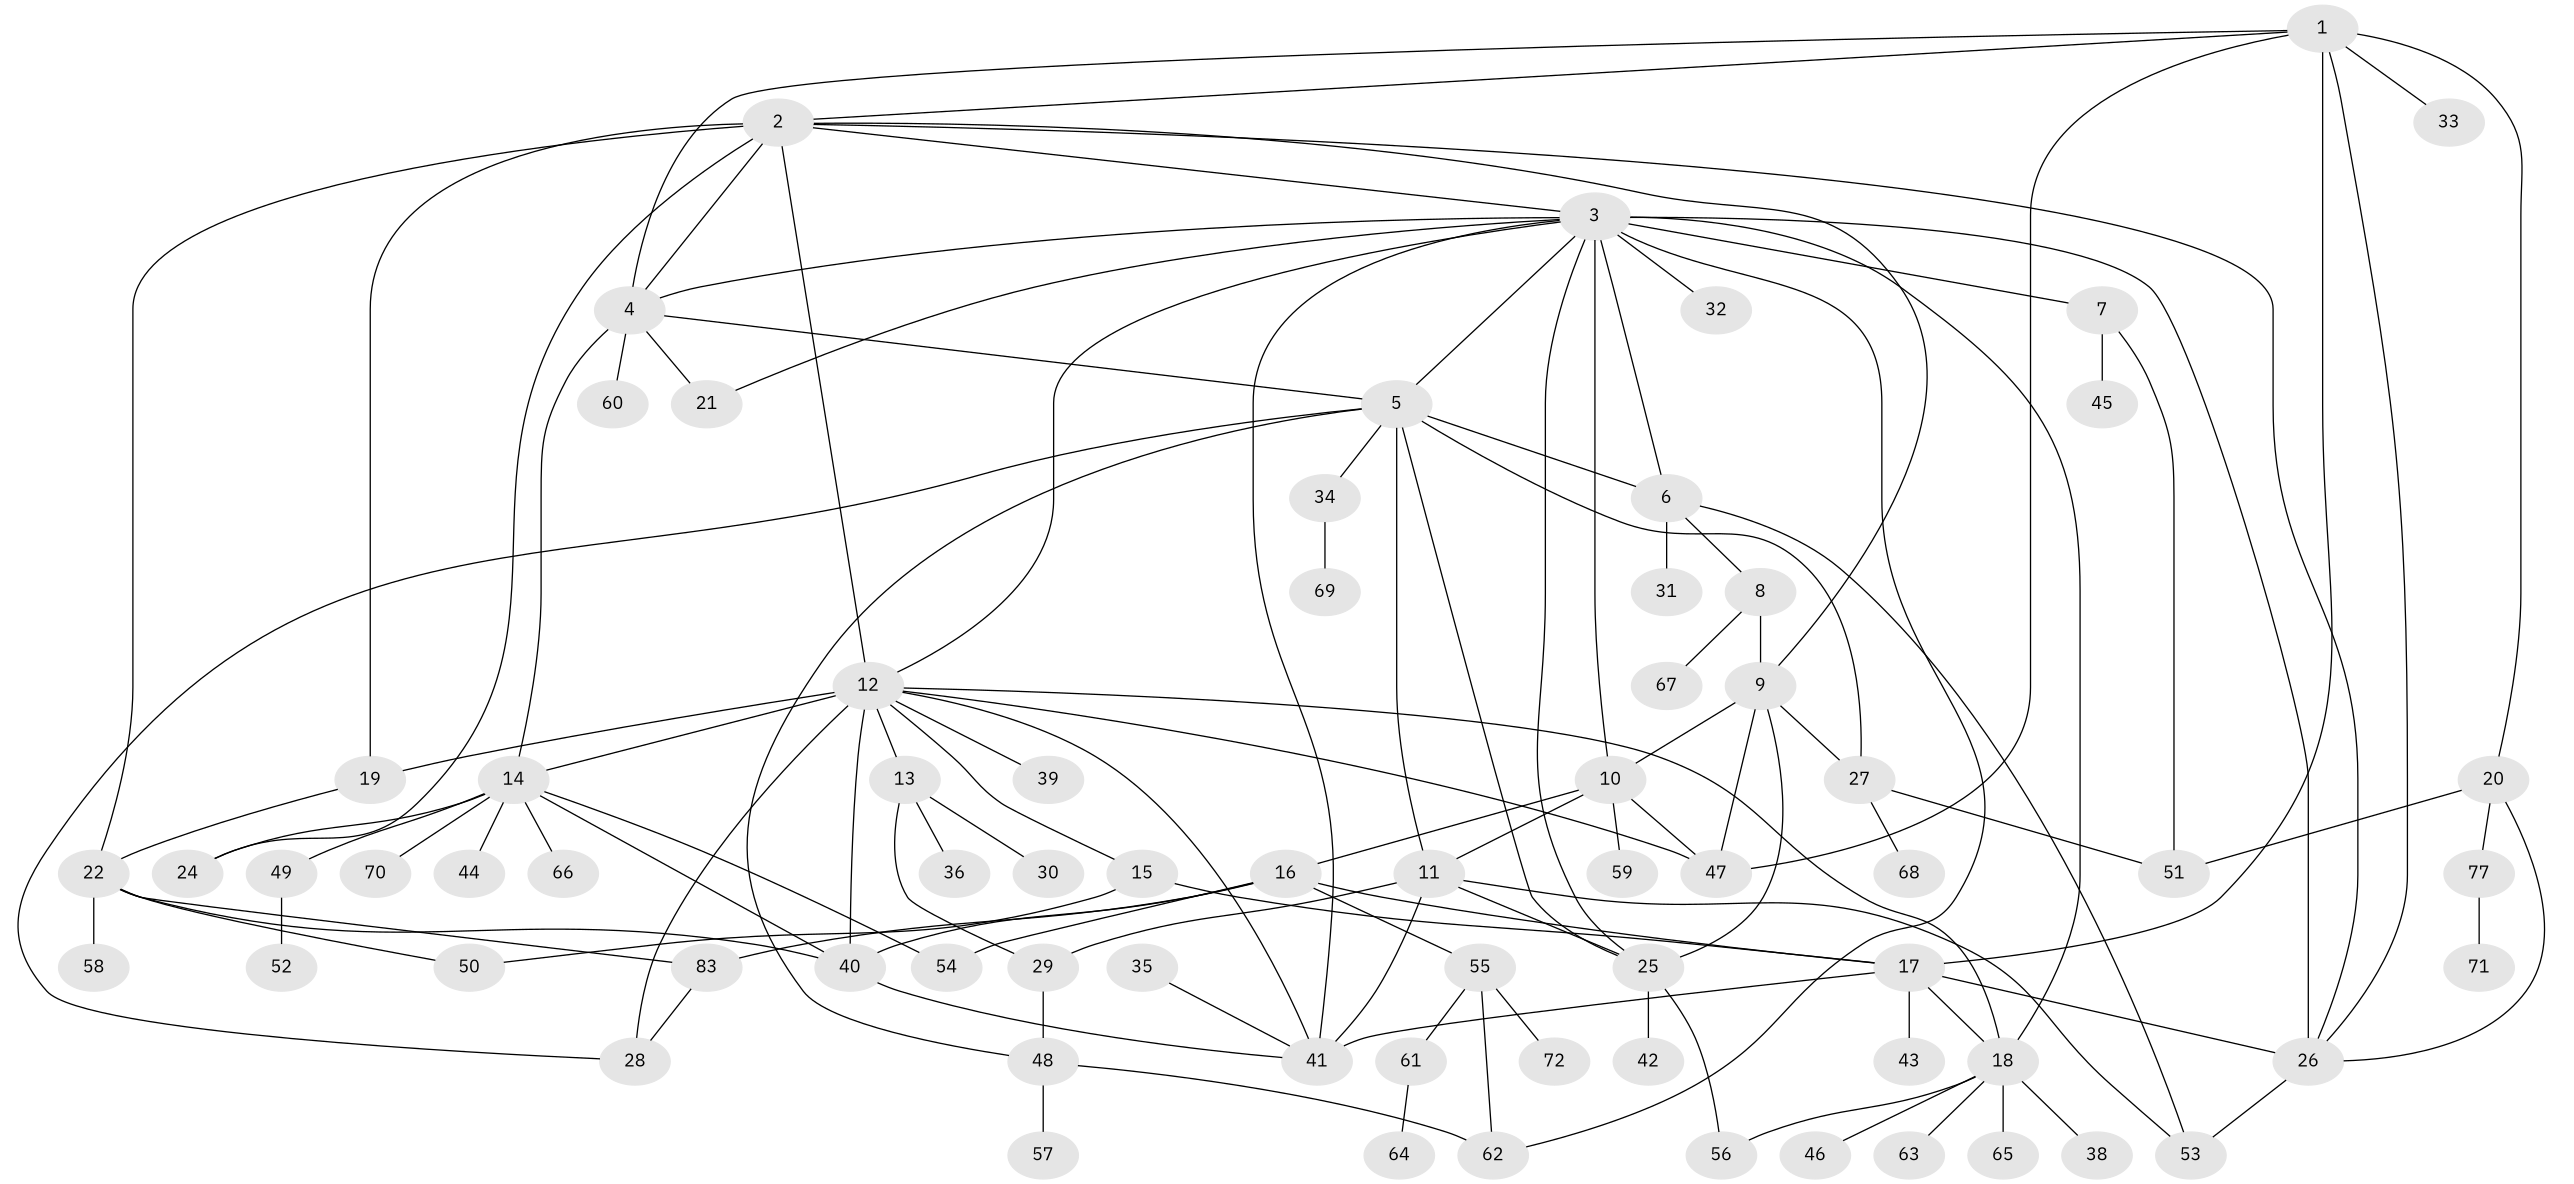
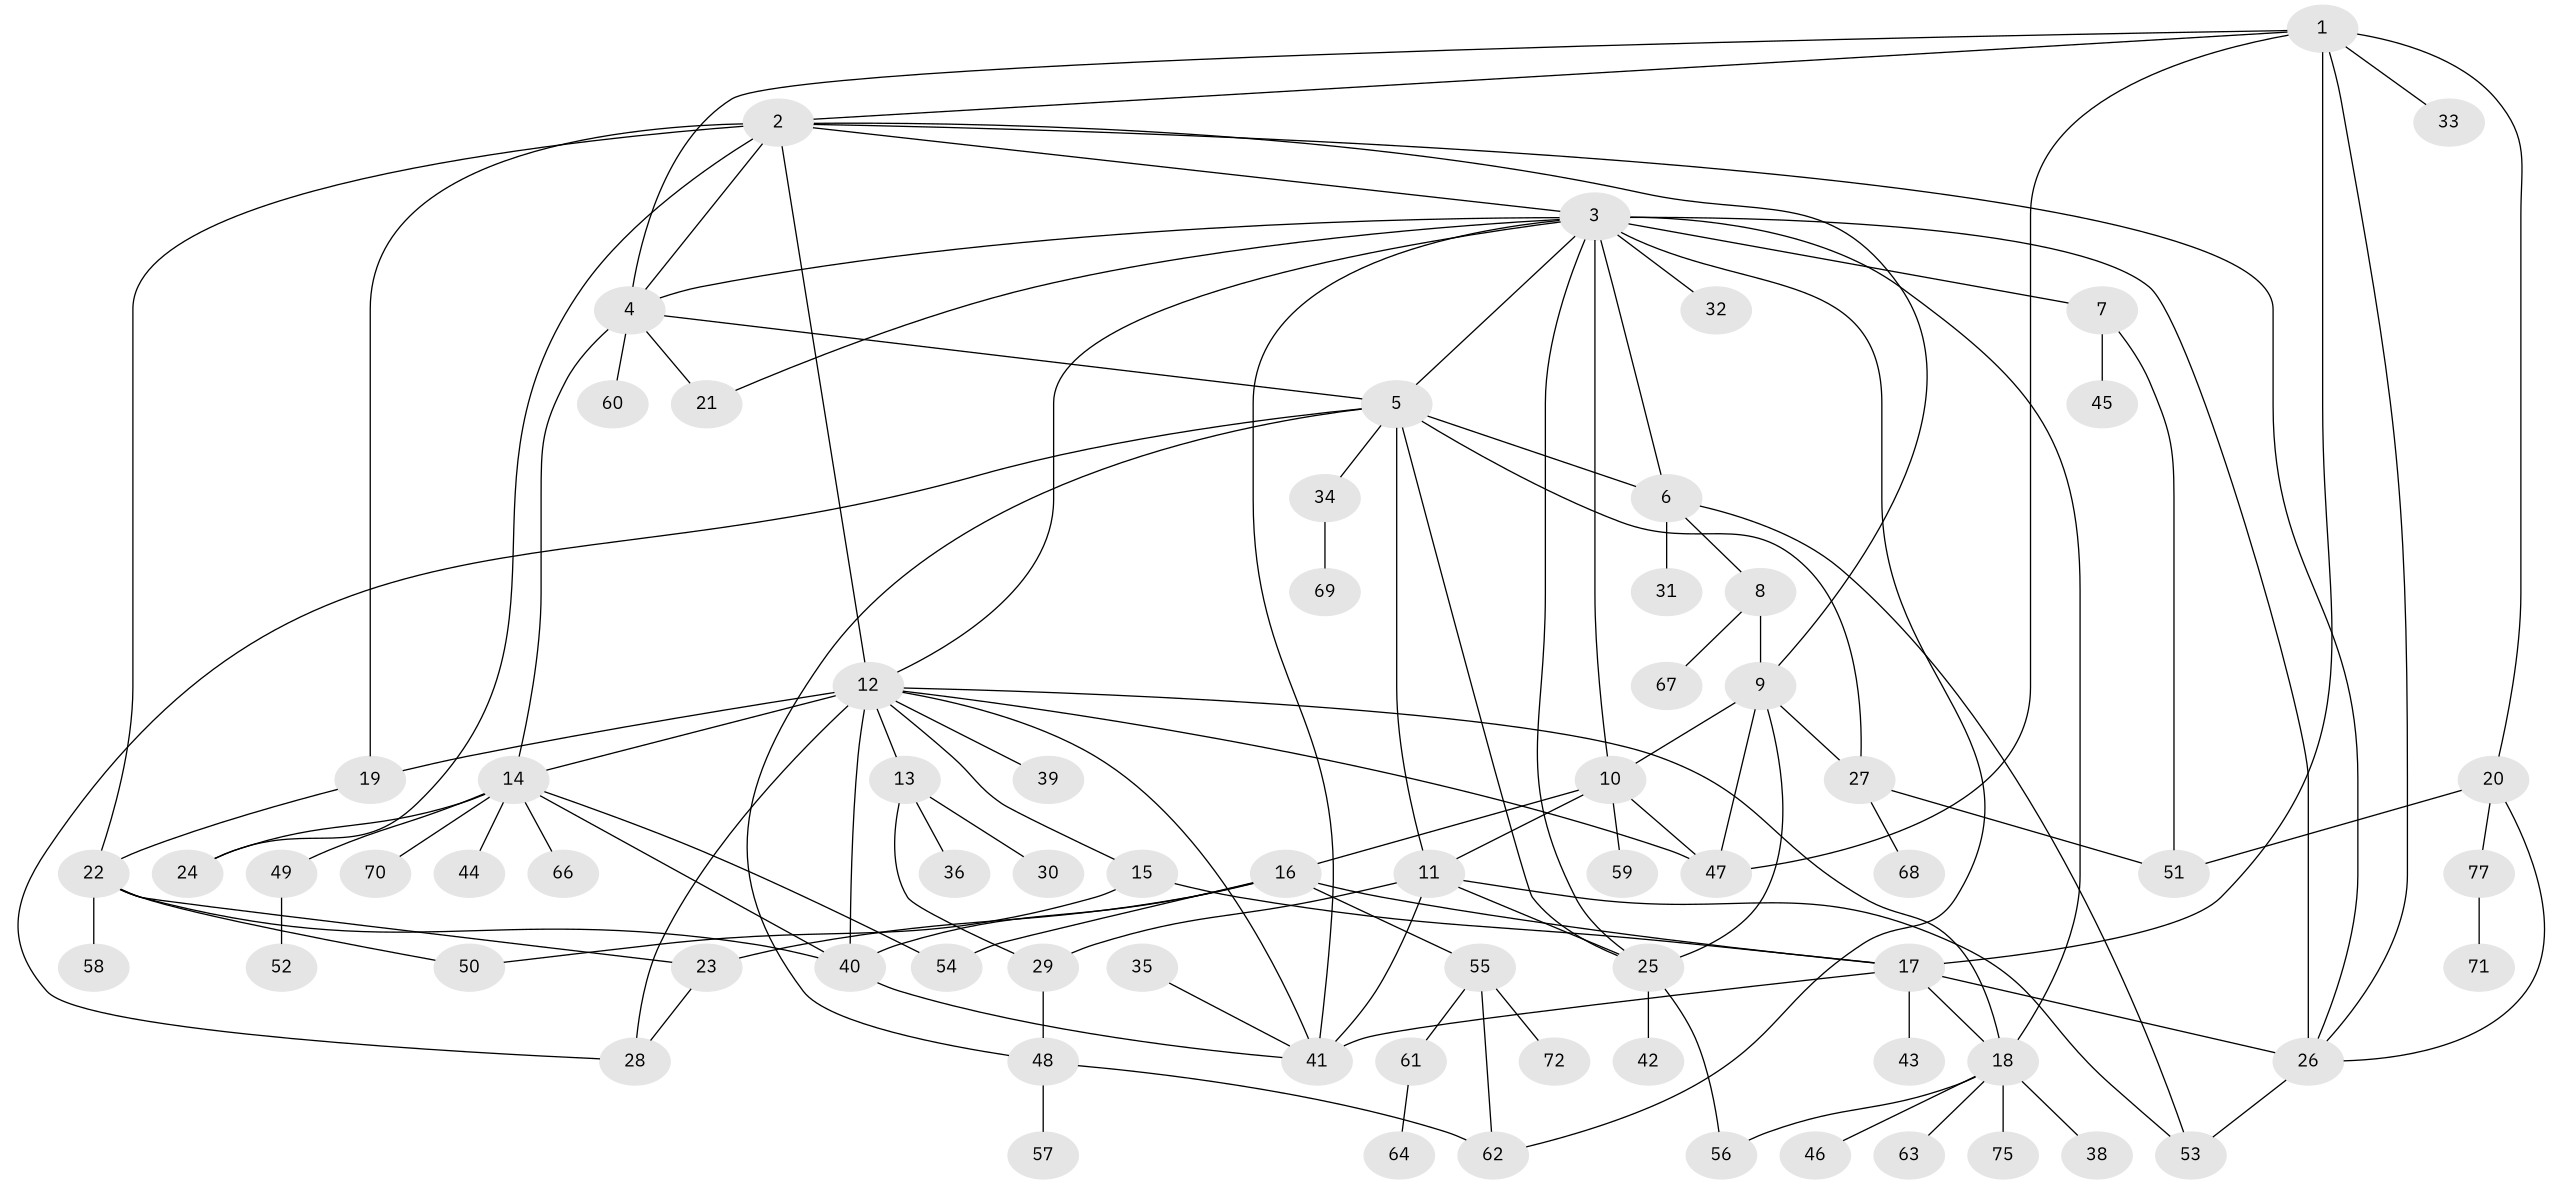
node "83": label "83" -> "23"
node "65": label "65" -> "75"
